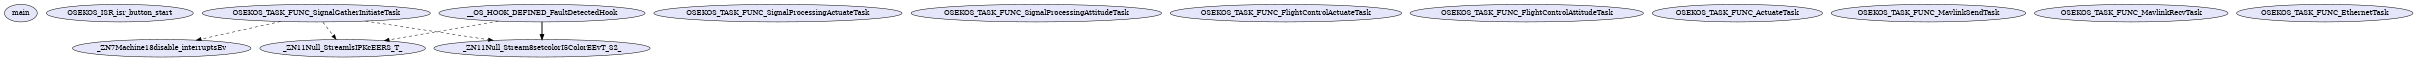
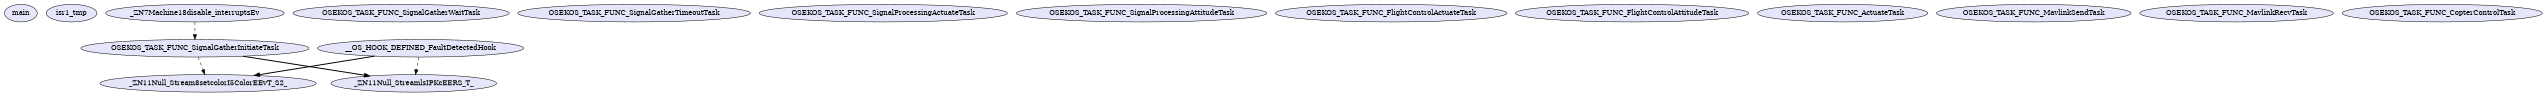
node "isr1_tmp": added
node "OSEKOS_ISR_isr_button_start": removed
node "OSEKOS_TASK_FUNC_SignalGatherWaitTask": added
node "OSEKOS_TASK_FUNC_SignalGatherTimeoutTask": added
node "OSEKOS_TASK_FUNC_EthernetTask": removed
node "OSEKOS_TASK_FUNC_CopterControlTask": added
edge "OSEKOS_TASK_FUNC_SignalGatherInitiateTask" -> "_ZN11Null_StreamlsIPKcEERS_T_": style dashed -> bold
edge "OSEKOS_TASK_FUNC_SignalGatherInitiateTask" -> "_ZN7Machine18disable_interruptsEv": reversed
